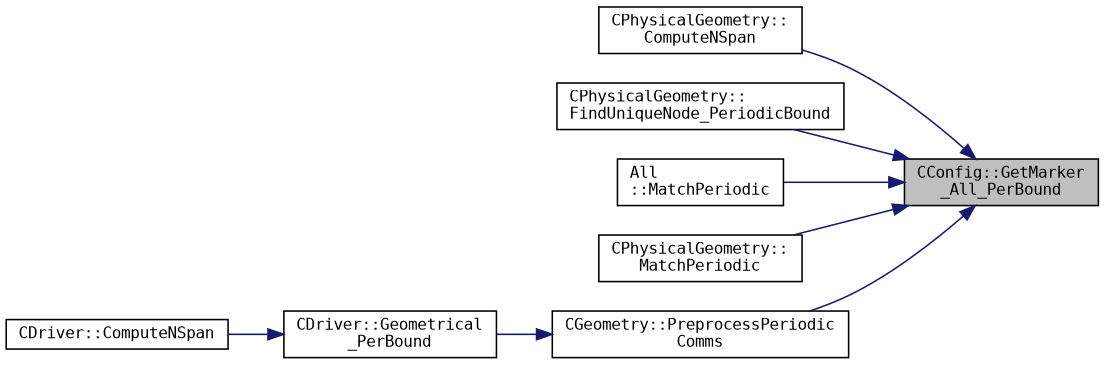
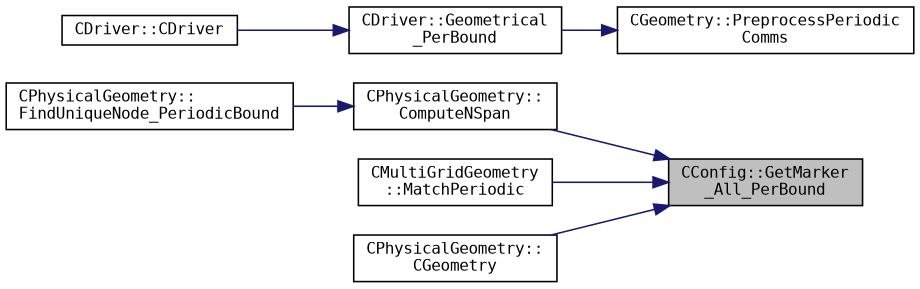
edge "CPhysicalGeometry:: FindUniqueNode_PeriodicBound" -> "CConfig::GetMarker _All_PerBound": now "CPhysicalGeometry:: FindUniqueNode_PeriodicBound" -> "CPhysicalGeometry:: ComputeNSpan"
node "All ::MatchPeriodic": label "All ::MatchPeriodic" -> "CMultiGridGeometry ::MatchPeriodic"
node "CPhysicalGeometry:: MatchPeriodic": label "CPhysicalGeometry:: MatchPeriodic" -> "CPhysicalGeometry:: CGeometry"
edge "CGeometry::PreprocessPeriodic Comms" -> "CConfig::GetMarker _All_PerBound": removed
node "CDriver::ComputeNSpan": label "CDriver::ComputeNSpan" -> "CDriver::CDriver"
